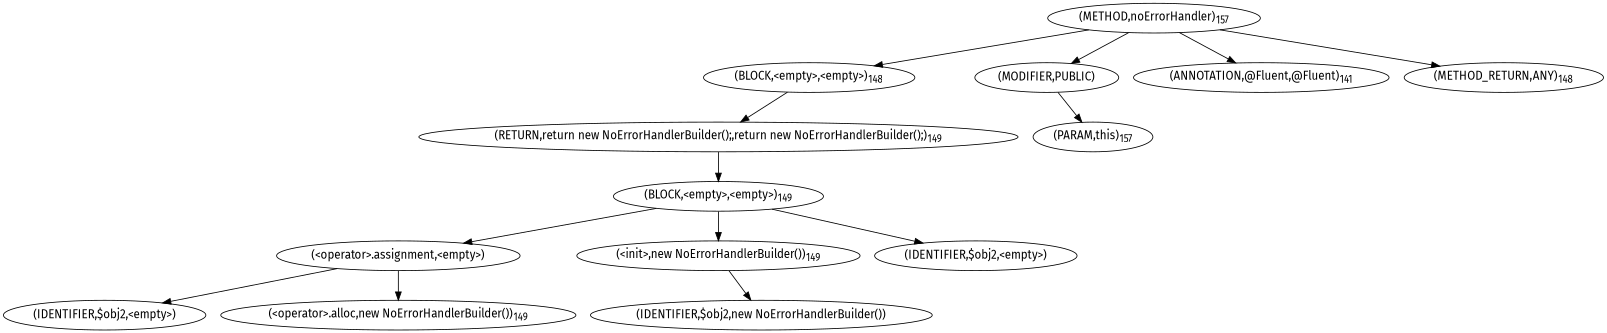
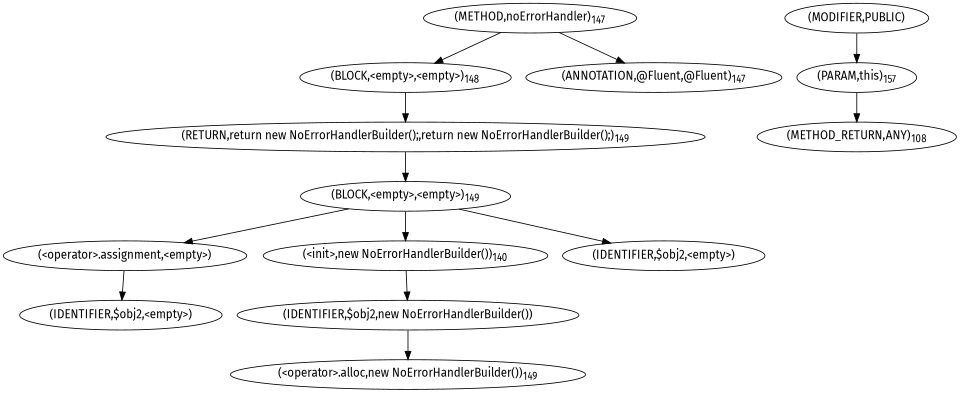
node "(METHOD,noErrorHandler)": text "157" -> "147"
edge "(METHOD,noErrorHandler)" -> "(MODIFIER,PUBLIC)": removed
edge "(METHOD,noErrorHandler)" -> "(METHOD_RETURN,ANY)": now "(PARAM,this)" -> "(METHOD_RETURN,ANY)"
node "(ANNOTATION,@Fluent,@Fluent)": text "141" -> "147"
node "(METHOD_RETURN,ANY)": text "148" -> "108"
node "(<init>,new NoErrorHandlerBuilder())": text "149" -> "140"
edge "(<operator>.assignment,<empty>)" -> "(<operator>.alloc,new NoErrorHandlerBuilder())": now "(IDENTIFIER,$obj2,new NoErrorHandlerBuilder())" -> "(<operator>.alloc,new NoErrorHandlerBuilder())"
